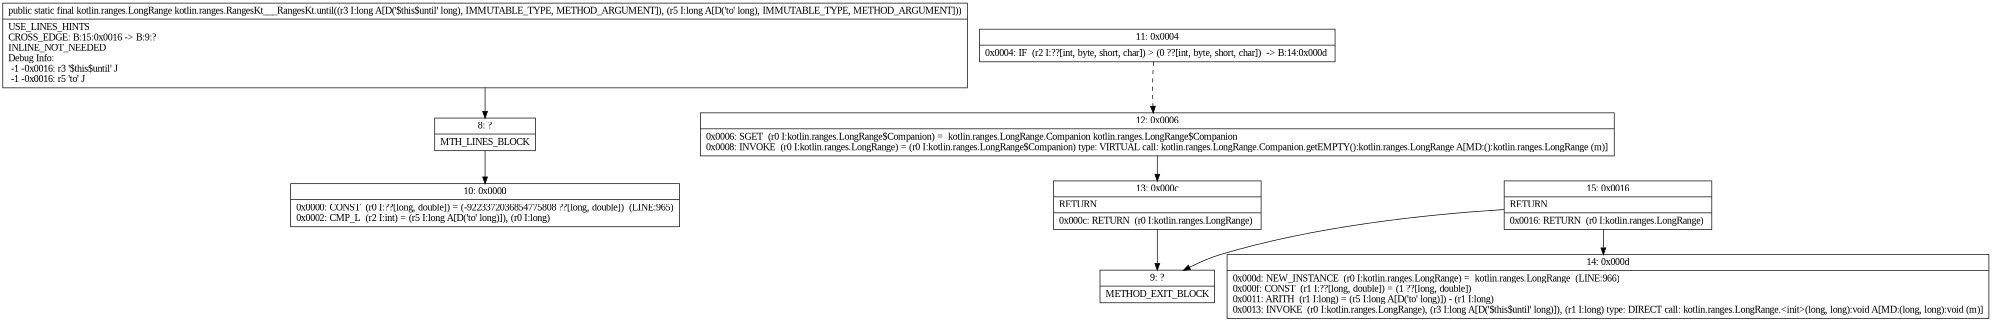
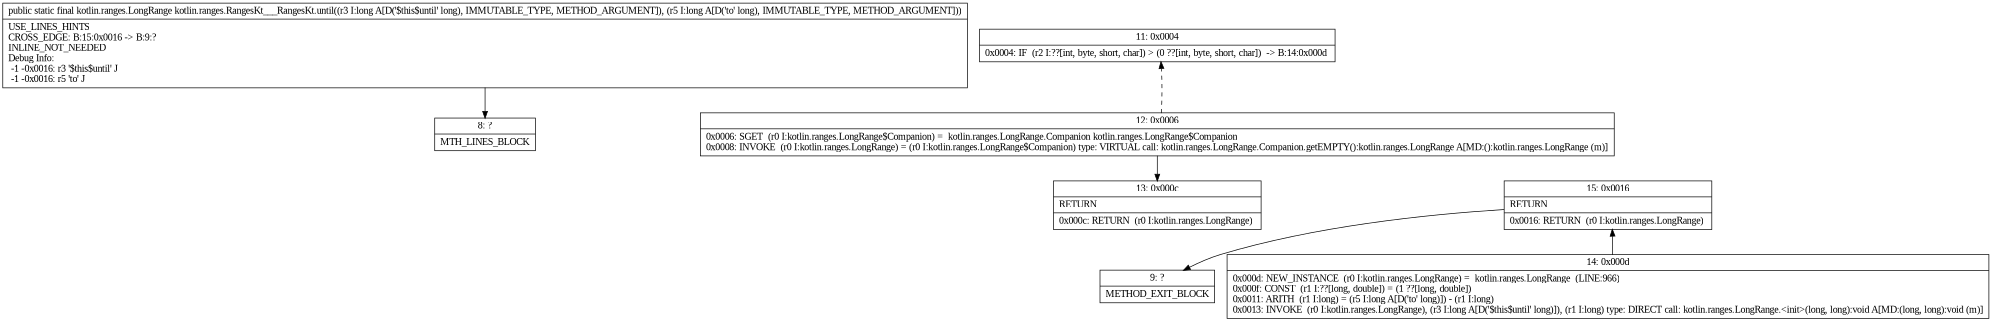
edge "11: 0x0004" -> "12: 0x0006": reversed
node "10: 0x0000": removed
edge "15: 0x0016" -> "14: 0x000d": reversed
edge "13: 0x000c" -> "9: ?": removed
